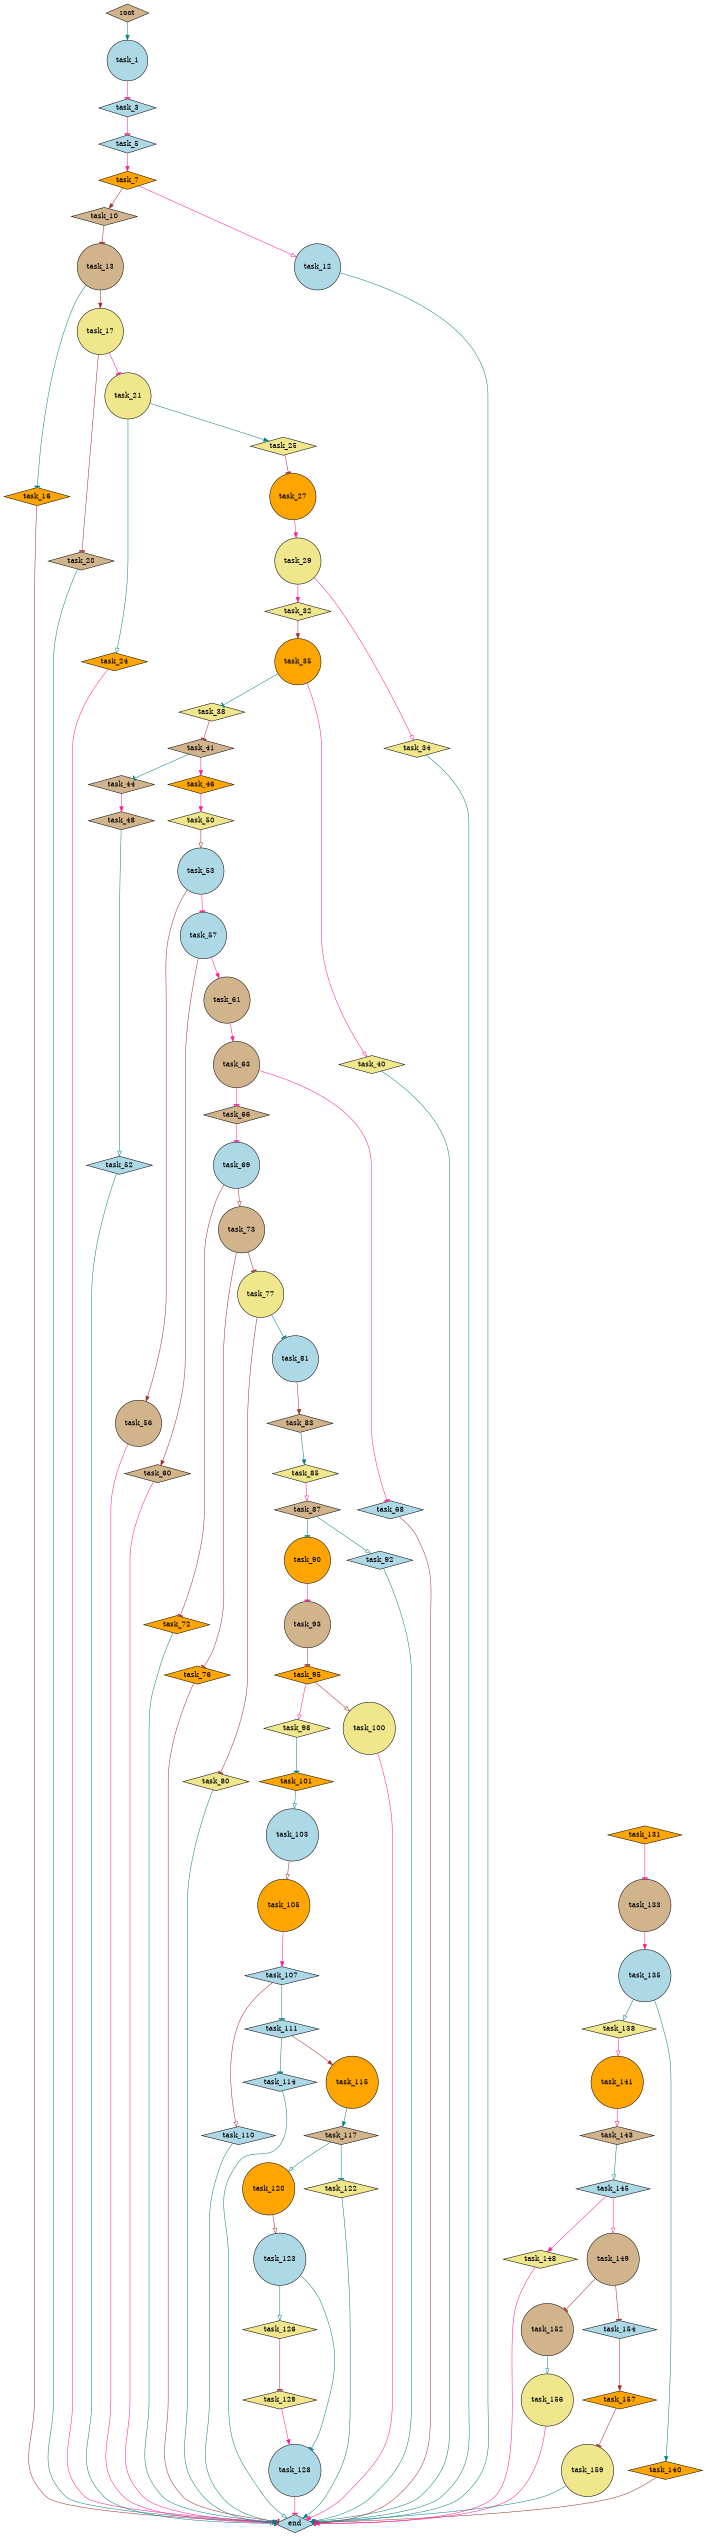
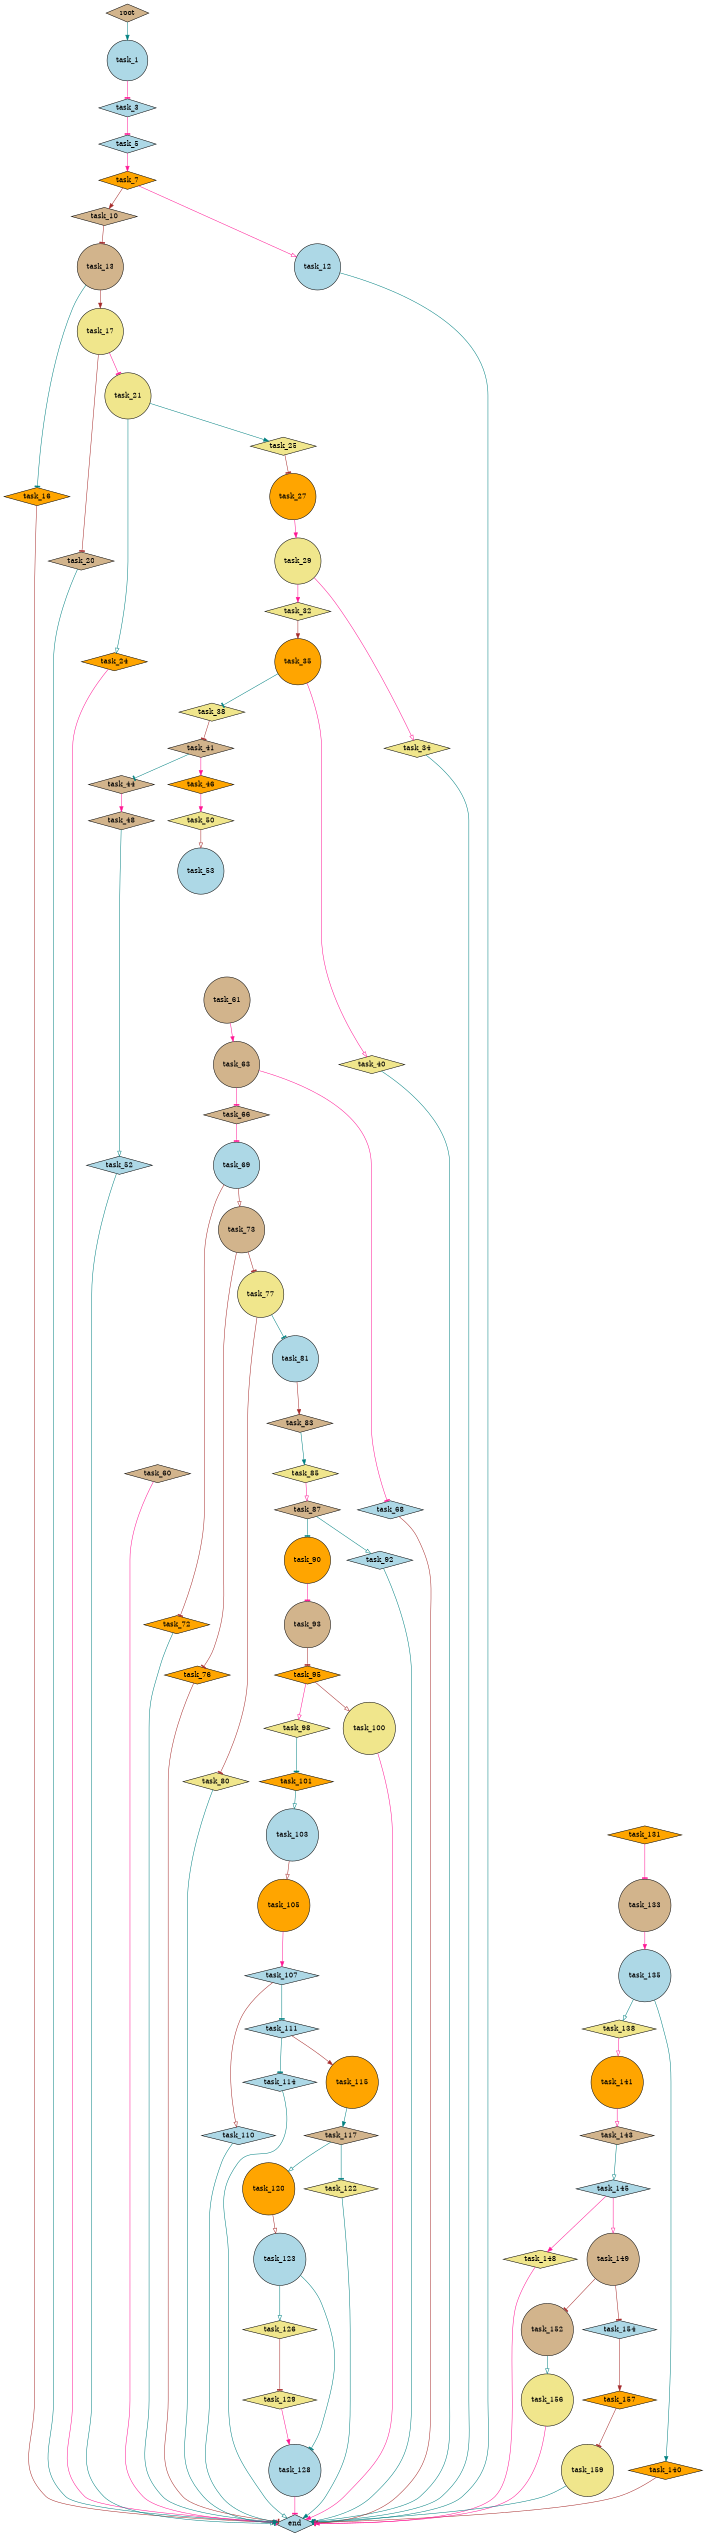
node "task_57": removed
node "task_56": removed
